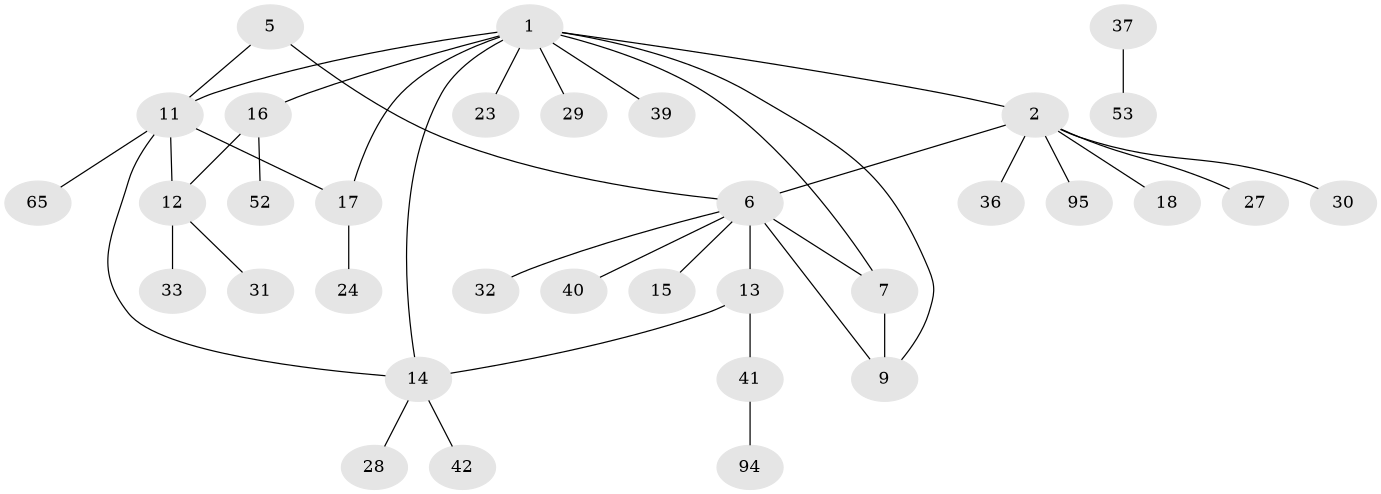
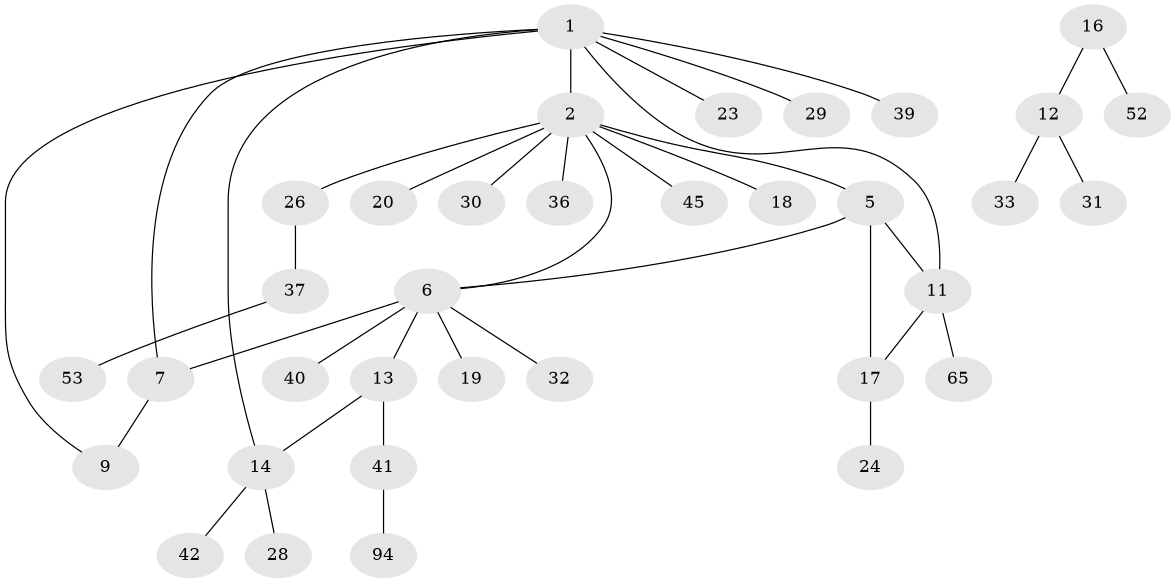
edge "1" -- "16": removed
edge "1" -- "17": now "5" -- "17"
edge "2" -- "5": added
edge "11" -- "12": removed
node "26": added
node "95": label "95" -> "45"
node "27": label "27" -> "20"
node "15": label "15" -> "19"
edge "6" -- "9": removed
edge "11" -- "14": removed
